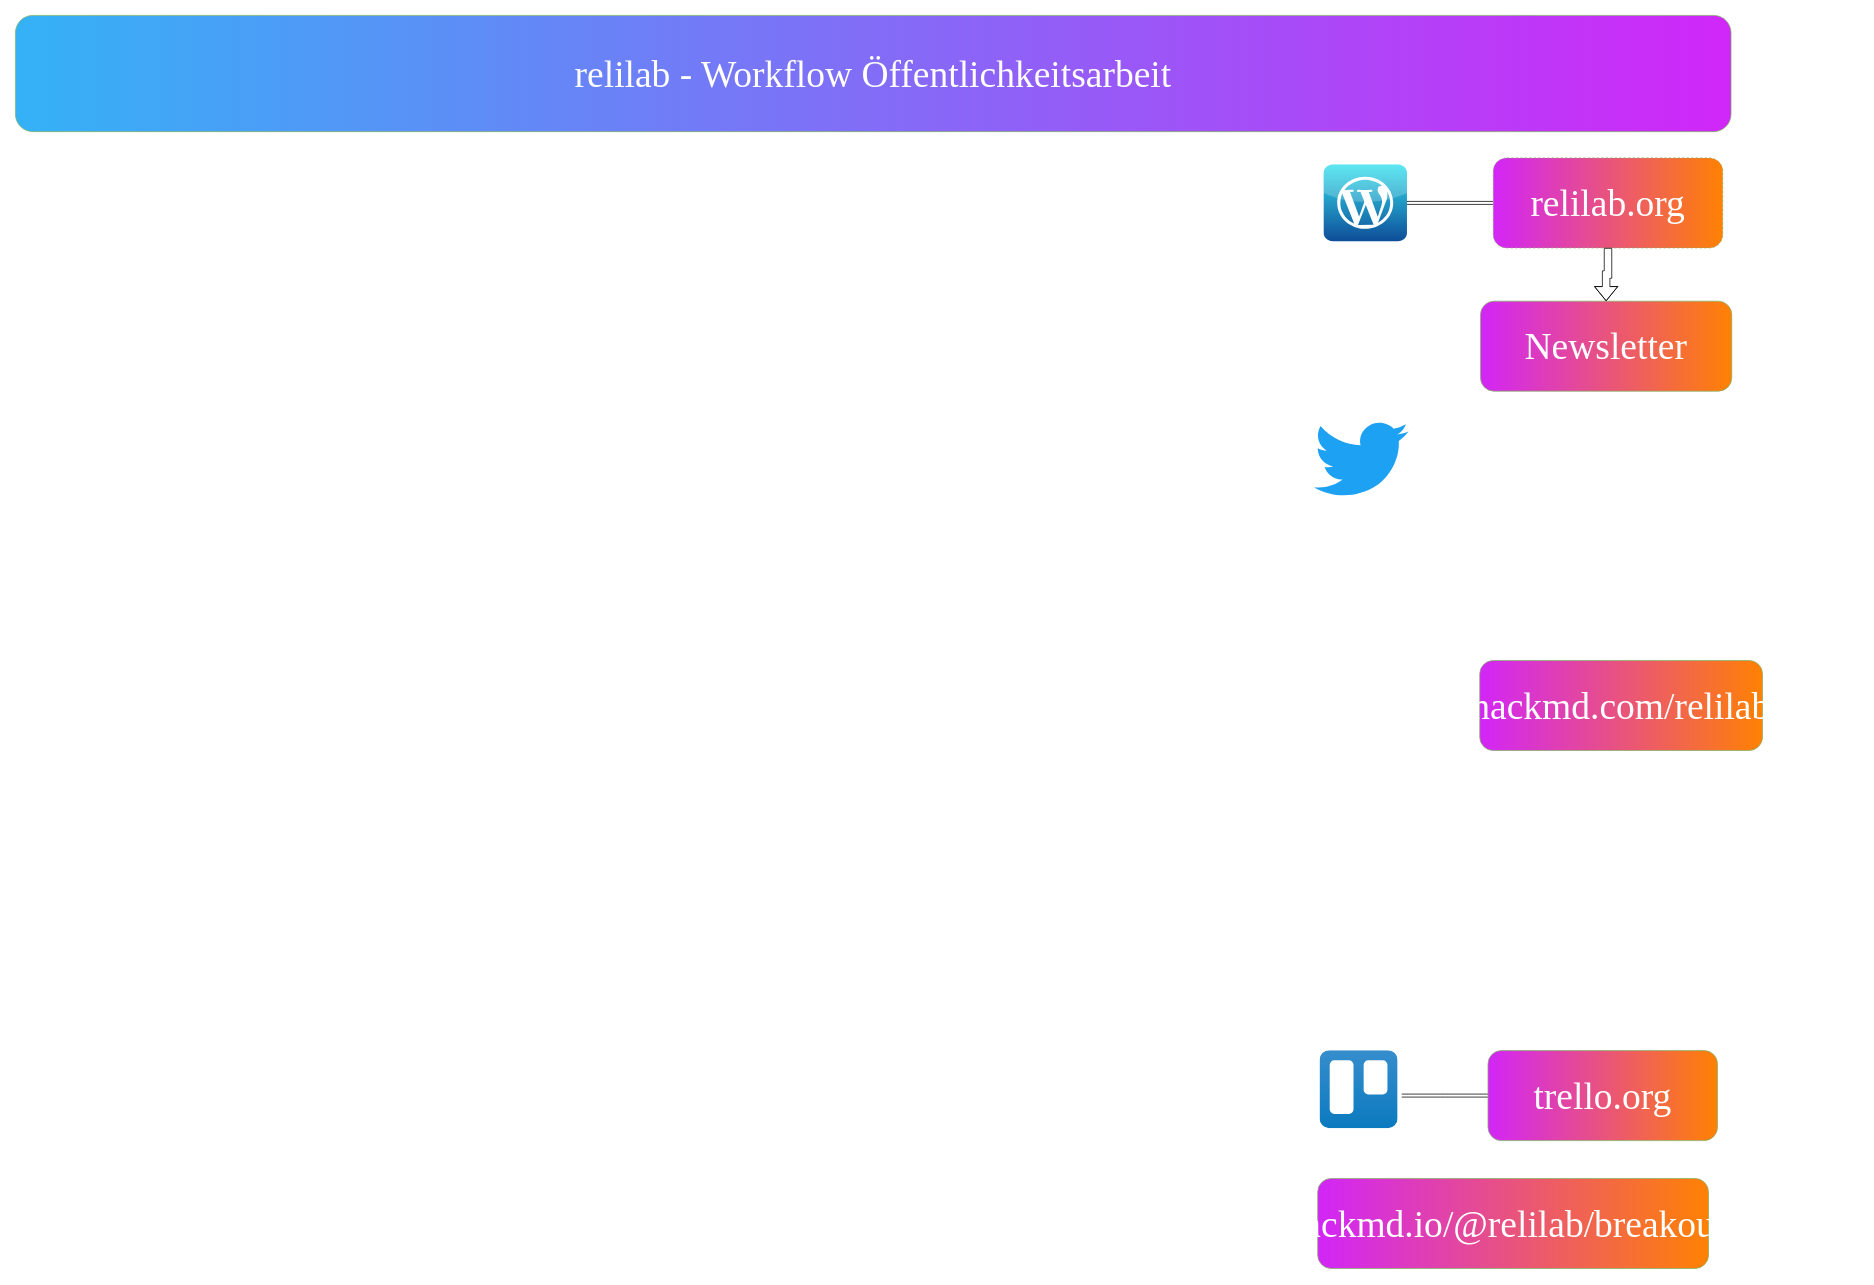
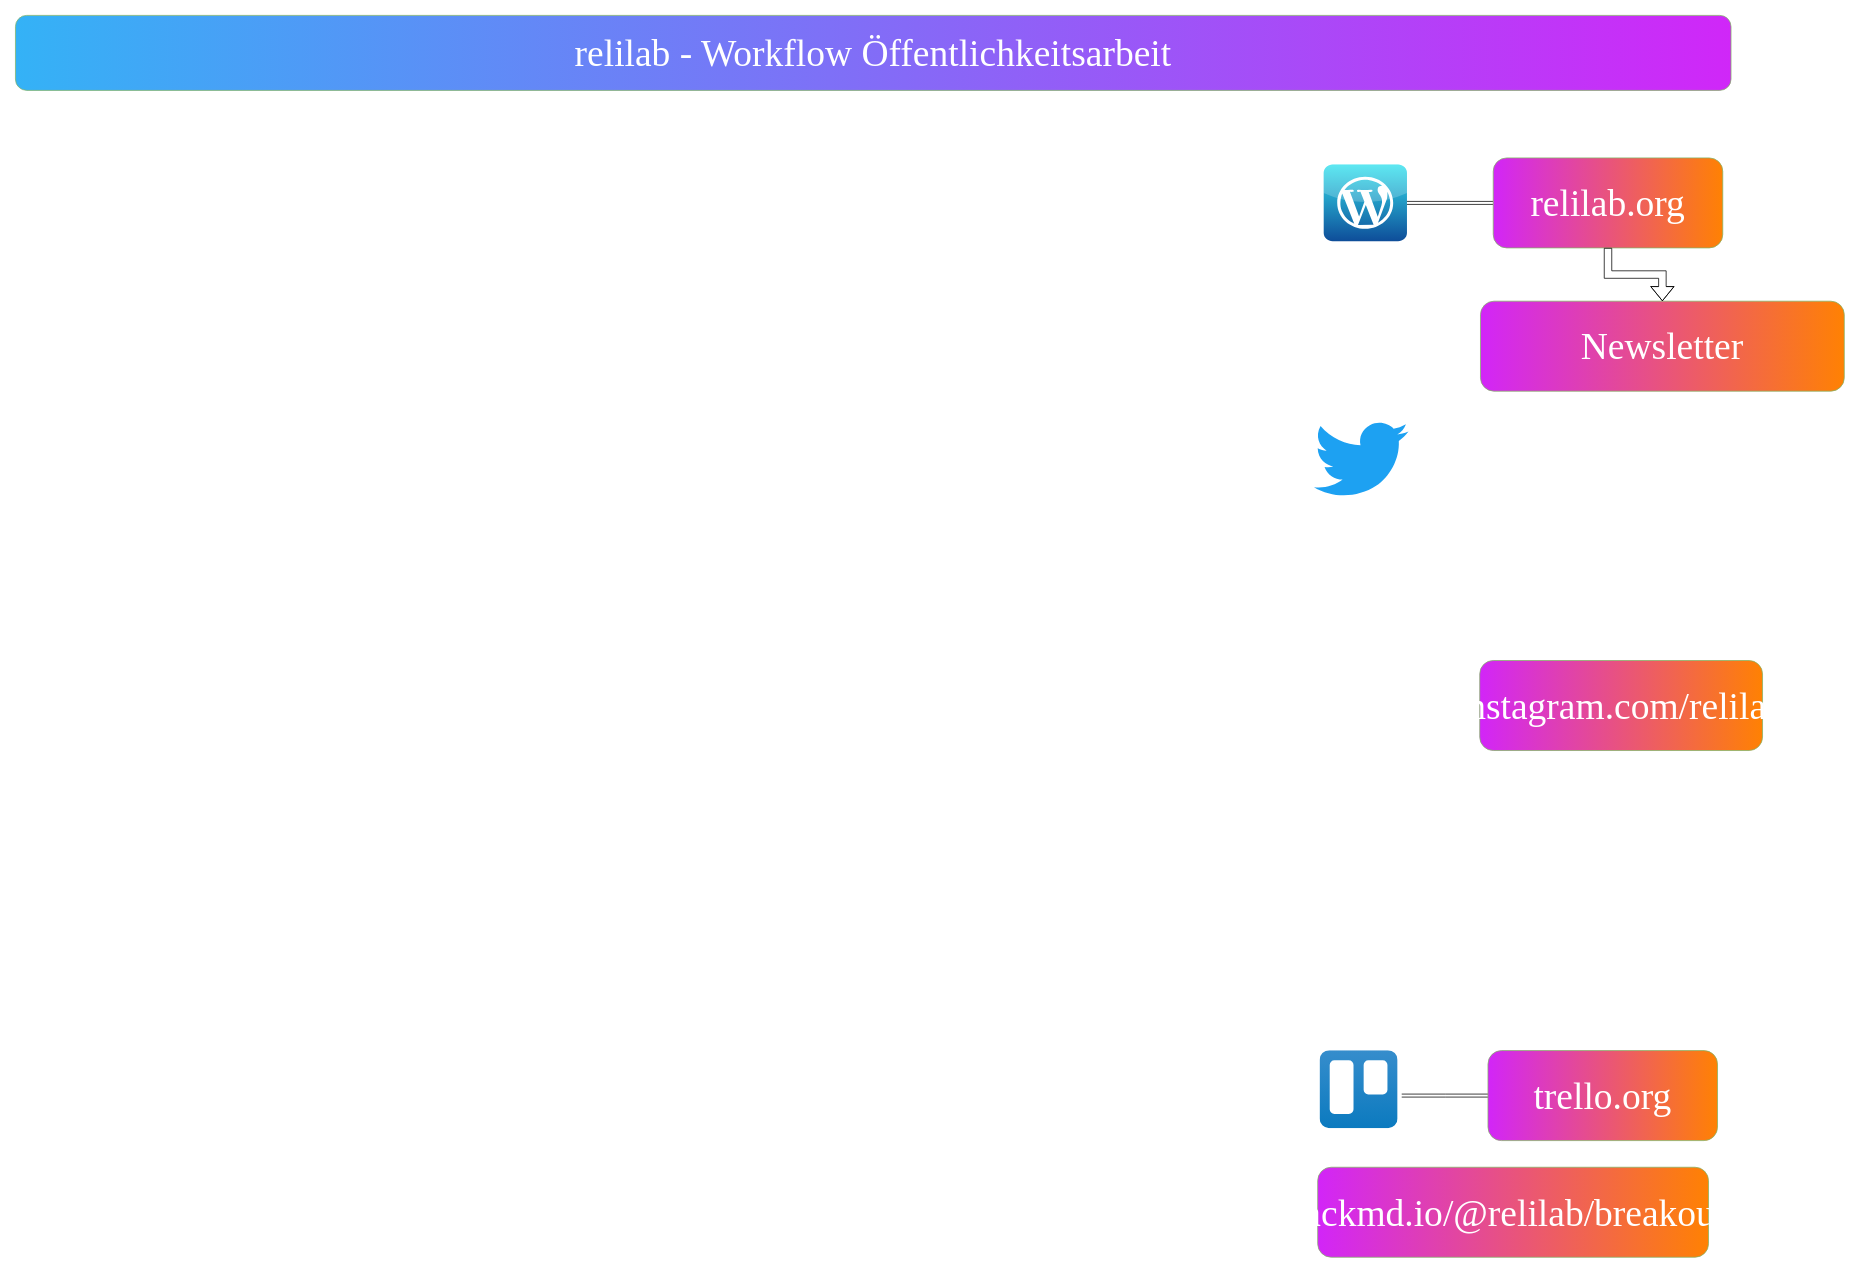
node "relilab - Workflow Öffentlichkeitsarbeit": size 1715x116 -> 1715x75
node "relilab.org": style dashed -> solid
node "Newsletter": size 251x90 -> 364x90
node "hackmd.com/relilab": label "hackmd.com/relilab" -> "instagram.com/relilab"
node "hackmd.io/@relilab/breakouts": moved (1513, 1223) -> (1513, 1212)
